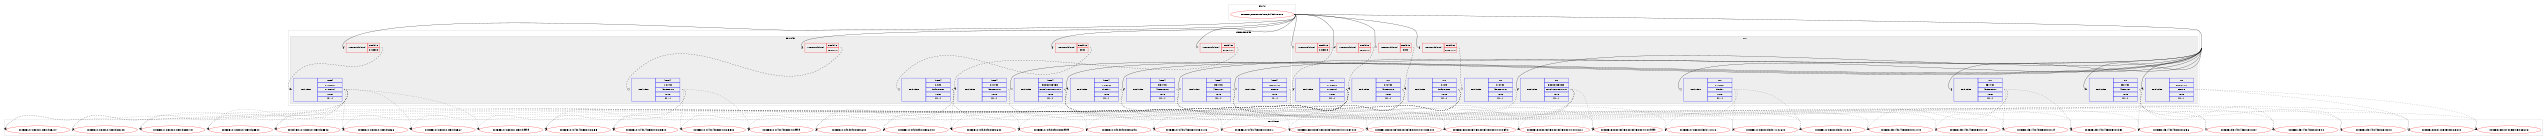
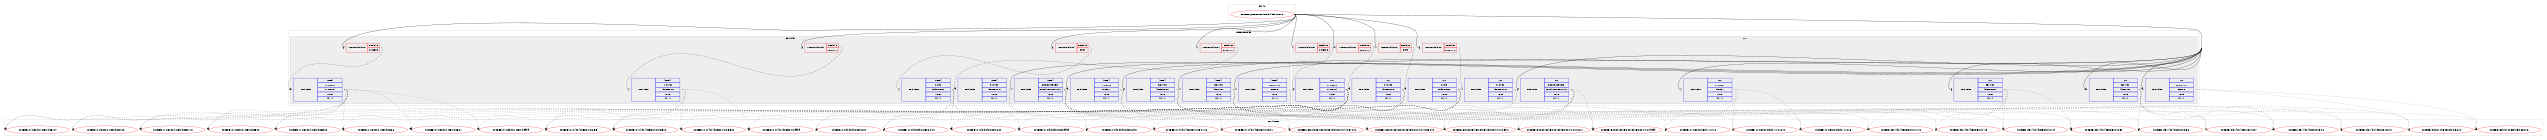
node "containers://sys-apps/systemd-255.12": label "containers://sys-apps/systemd-255.12" -> "portage://sys-apps/systemd-255.12"
